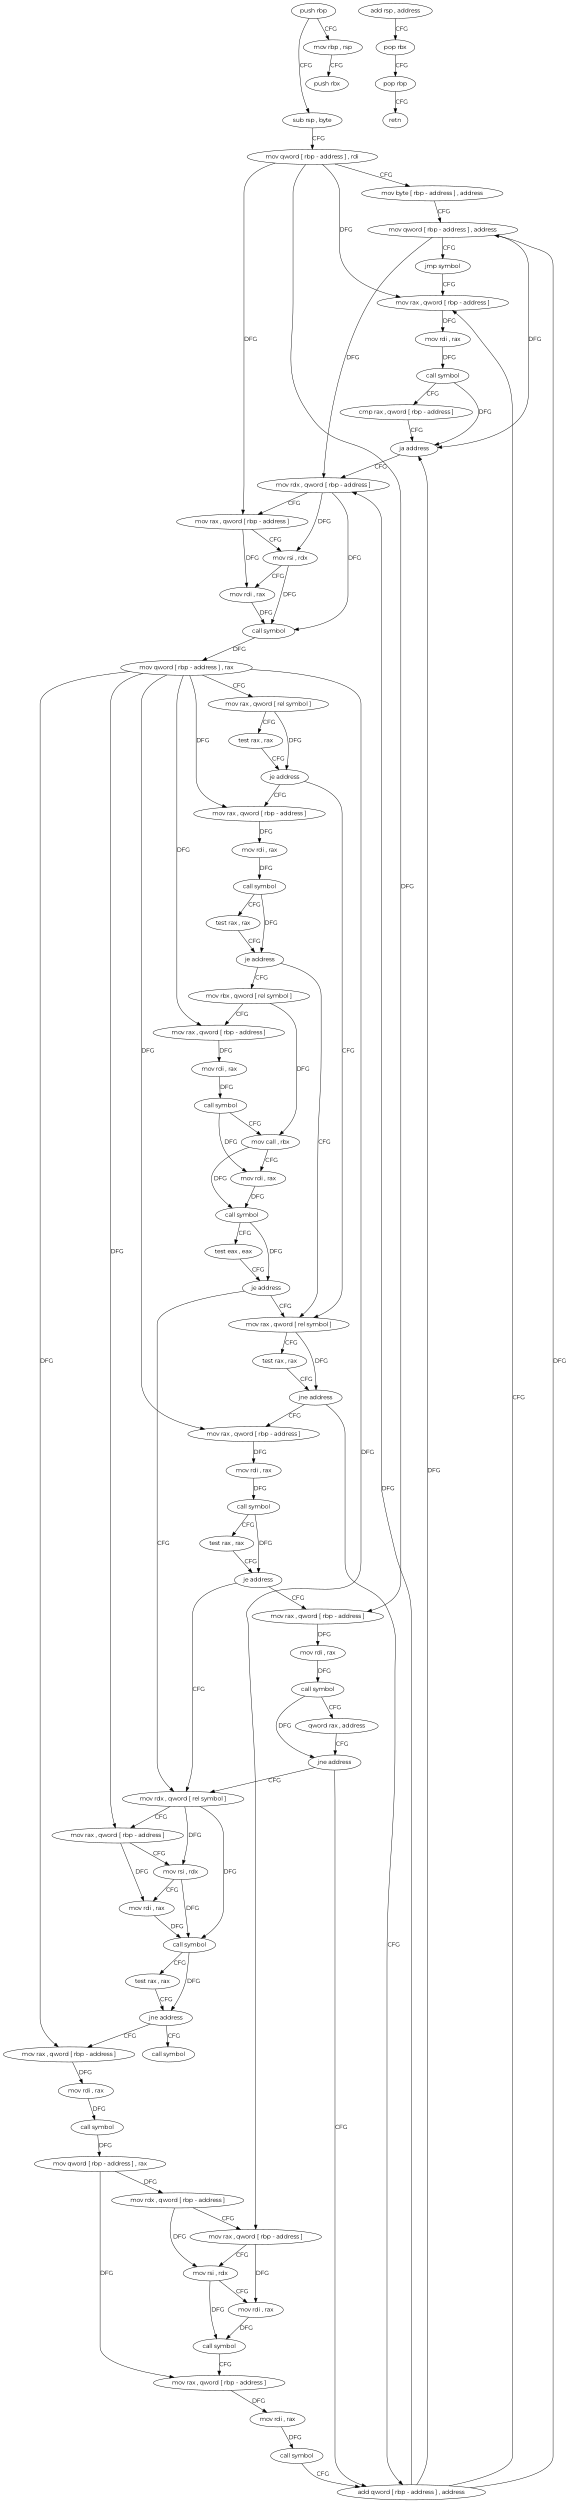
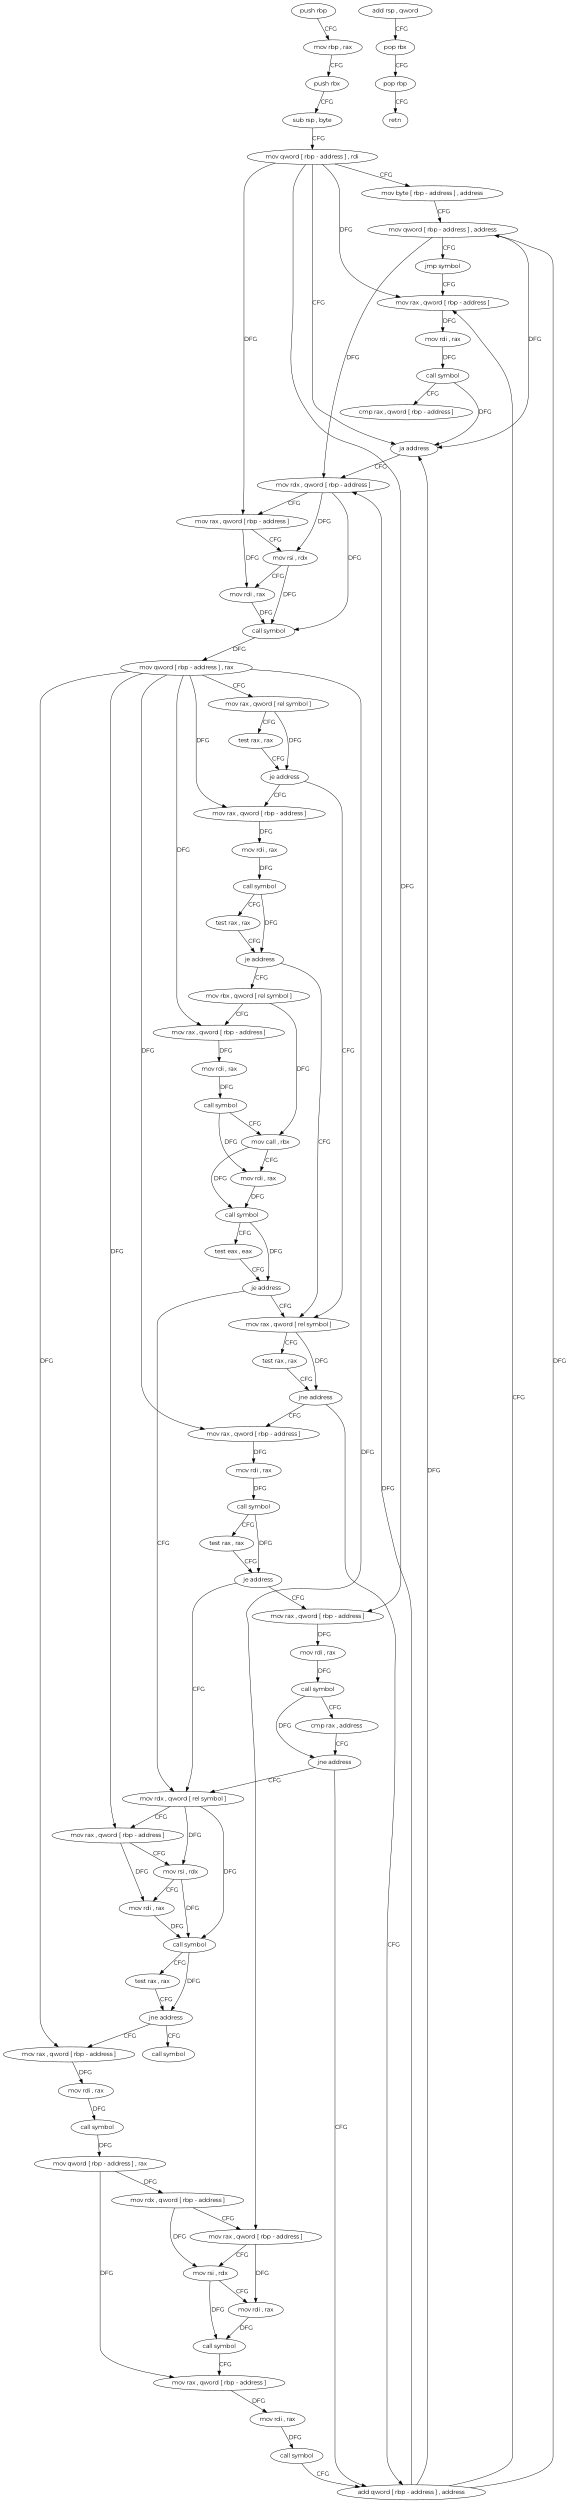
node "add rsp , address": label "add rsp , address" -> "add rsp , qword"
node "mov rbp , rsp": label "mov rbp , rsp" -> "mov rbp , rax"
edge "push rbp" -> "sub rsp , byte": now "push rbx" -> "sub rsp , byte"
edge "cmp rax , qword [ rbp - address ]" -> "ja address": now "mov qword [ rbp - address ] , rdi" -> "ja address"
node "qword rax , address": label "qword rax , address" -> "cmp rax , address"
